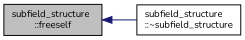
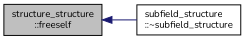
node "subfield_structure ::freeself": label "subfield_structure ::freeself" -> "structure_structure ::freeself"
